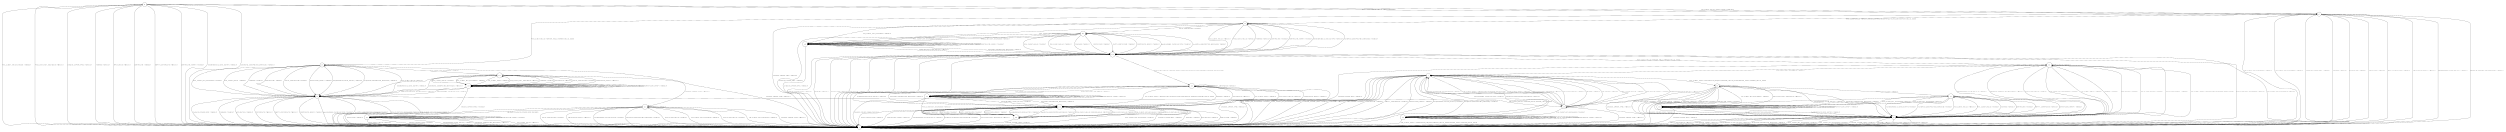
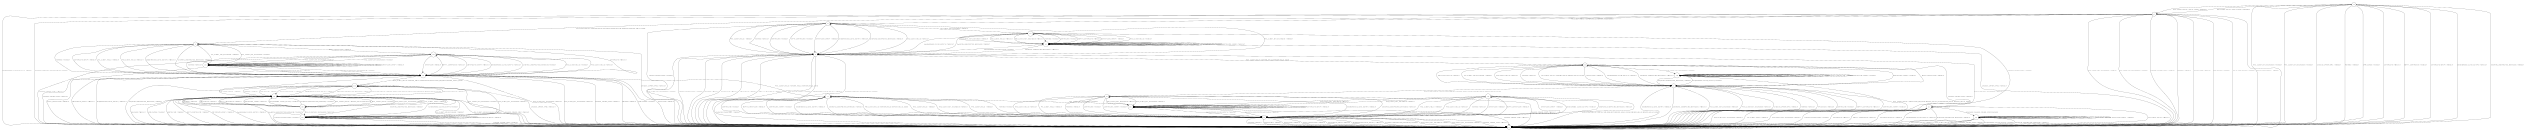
edge "s11" -> "s7": now "s11" -> "s16"
edge "s8" -> "s12": removed, label "EMPTY_CERTIFICATE / TIMEOUT"
edge "s12" -> "s2": label "CHANGE_CIPHER_SPEC / TIMEOUT" -> "RSA_CLIENT_HELLO / CERTIFICATE_REQUEST,SERVER_HELLO_DONE,SERVER_HELLO,SERVER_HELLO_DONE"
edge "s19" -> "s80": reversed
